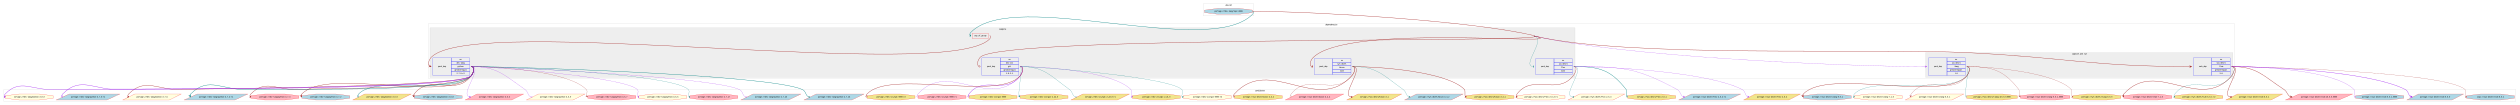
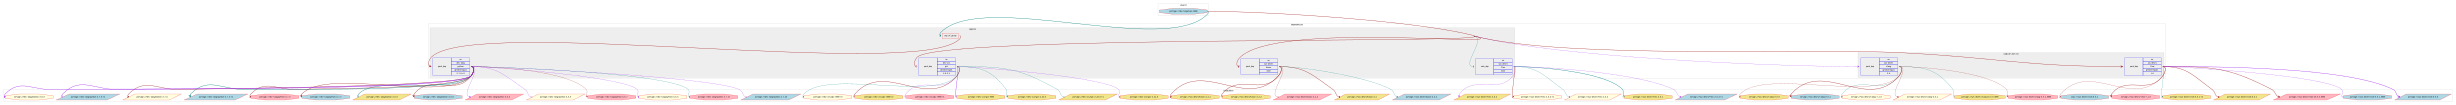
node "portage://dev-lang/python-2.7.15": removed
